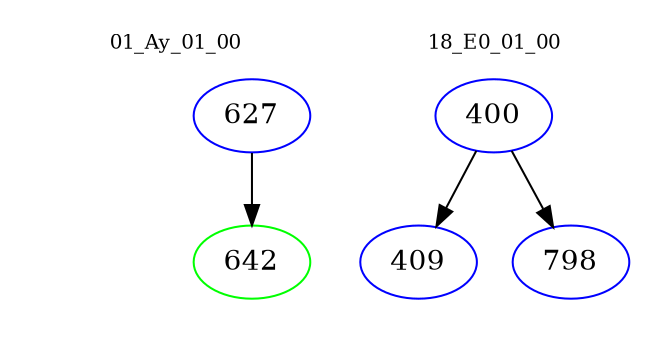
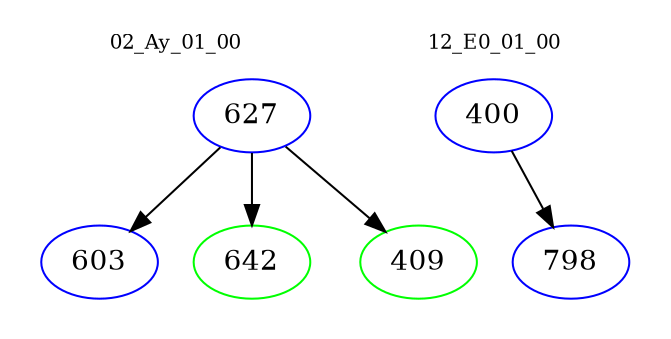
cluster "01_Ay_01_00": label "01_Ay_01_00" -> "02_Ay_01_00"
cluster "18_E0_01_00": label "18_E0_01_00" -> "12_E0_01_00"
edge "400" -> "409": now "627" -> "409"
node "603": added
node "409": color blue -> green
